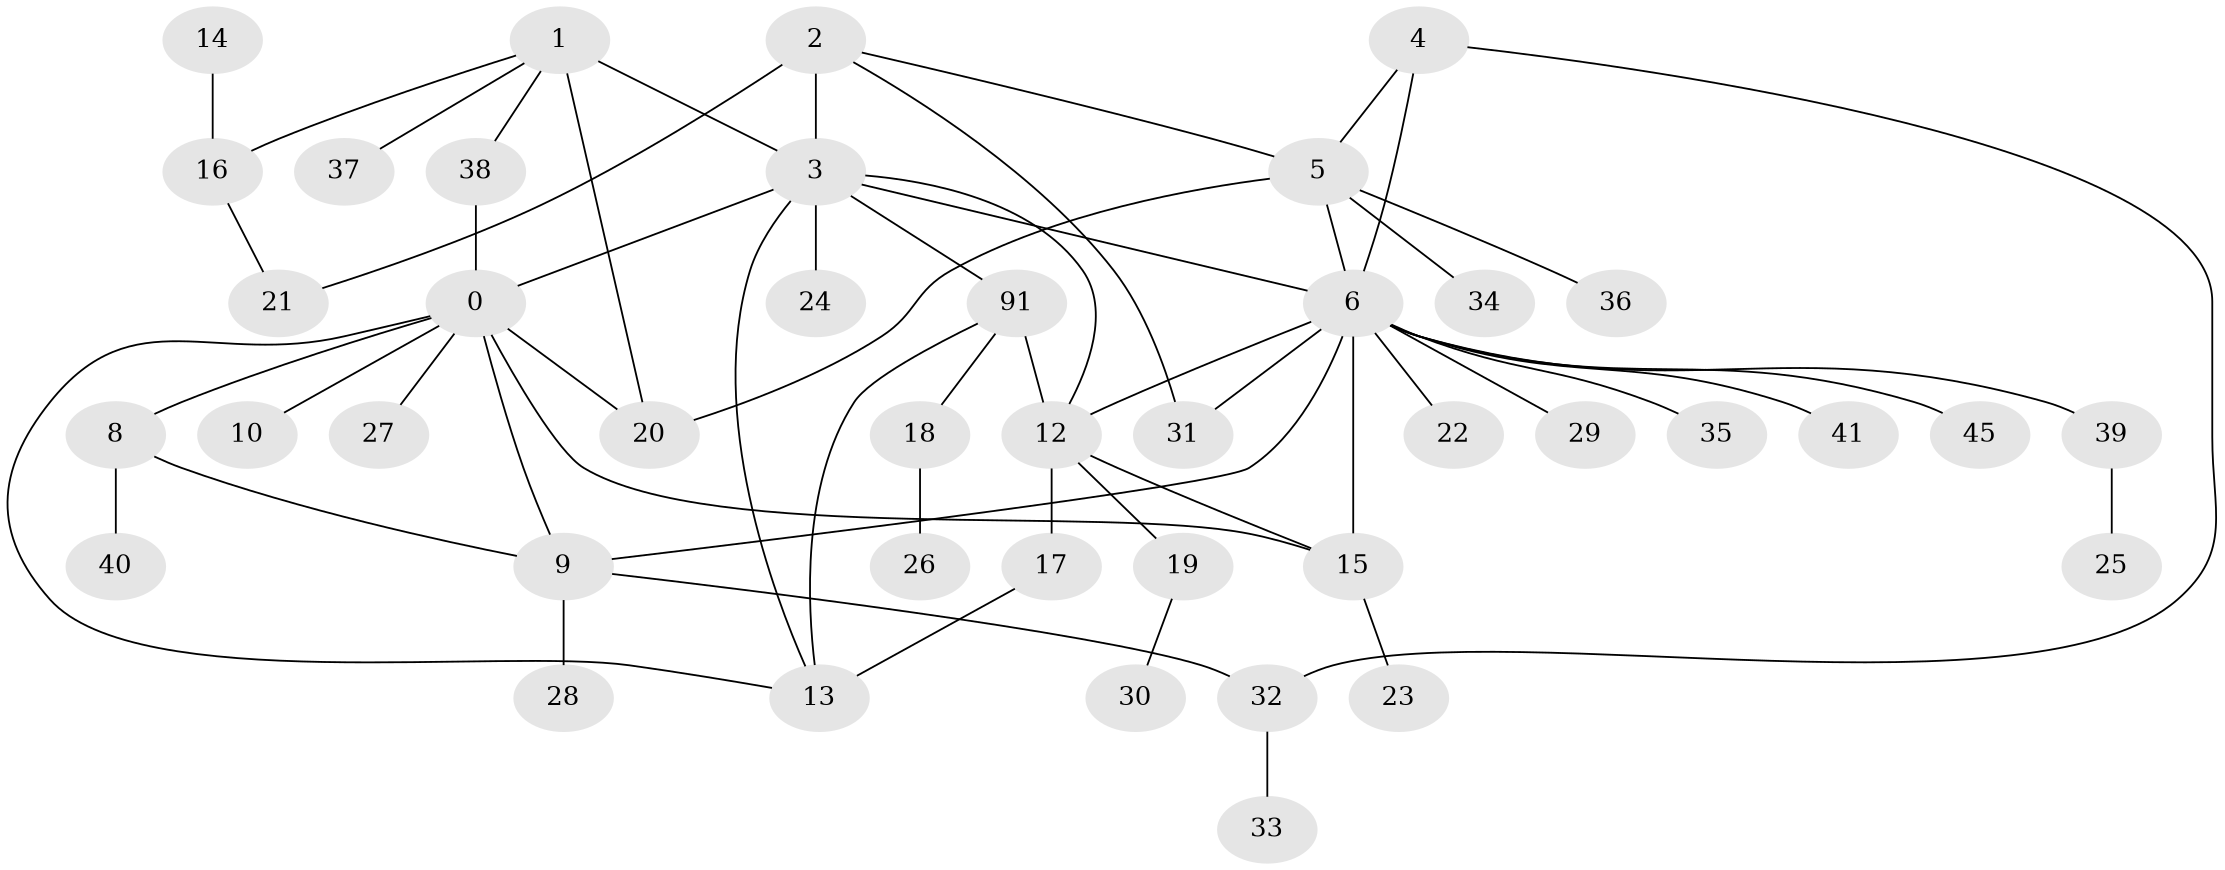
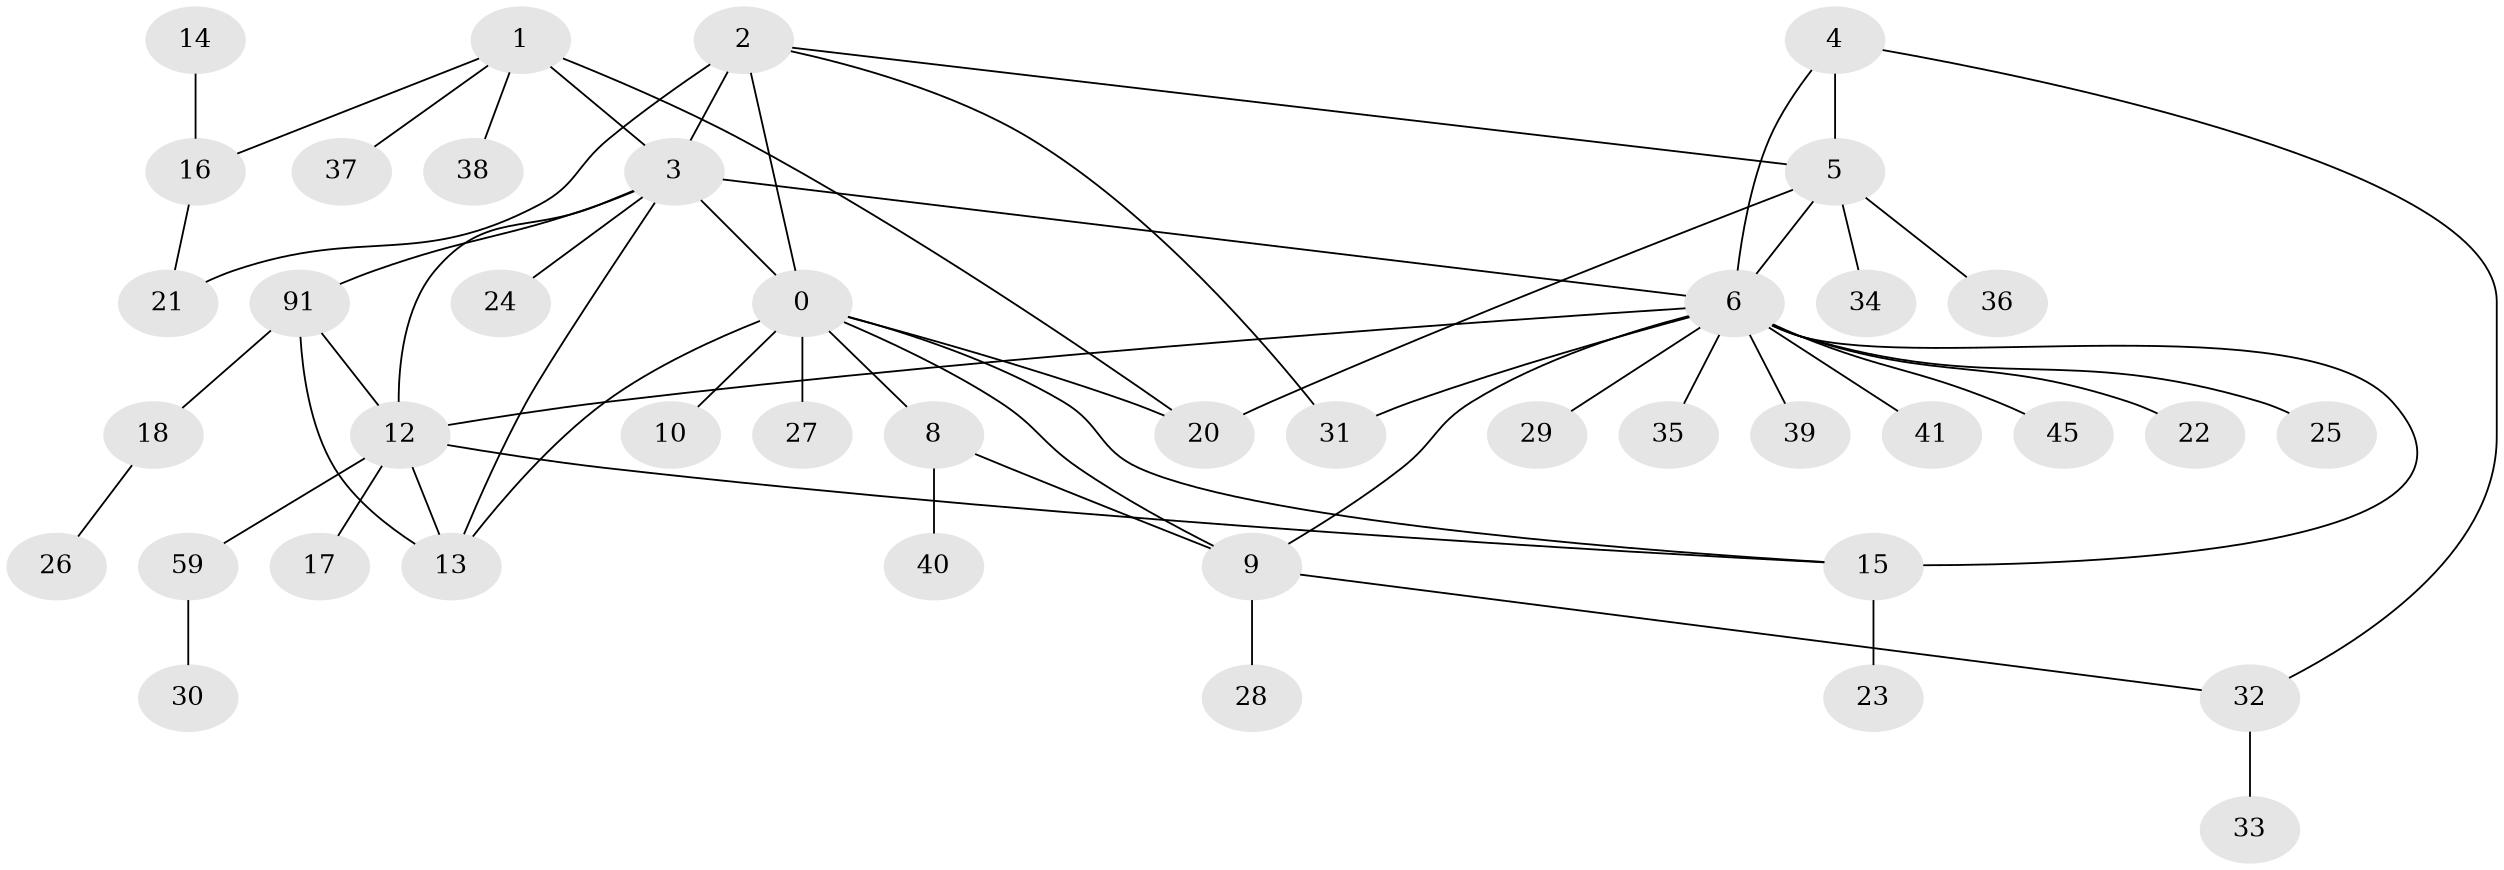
edge "38" -- "0": now "2" -- "0"
edge "39" -- "25": now "6" -- "25"
node "19": label "19" -> "59"
edge "17" -- "13": now "12" -- "13"
